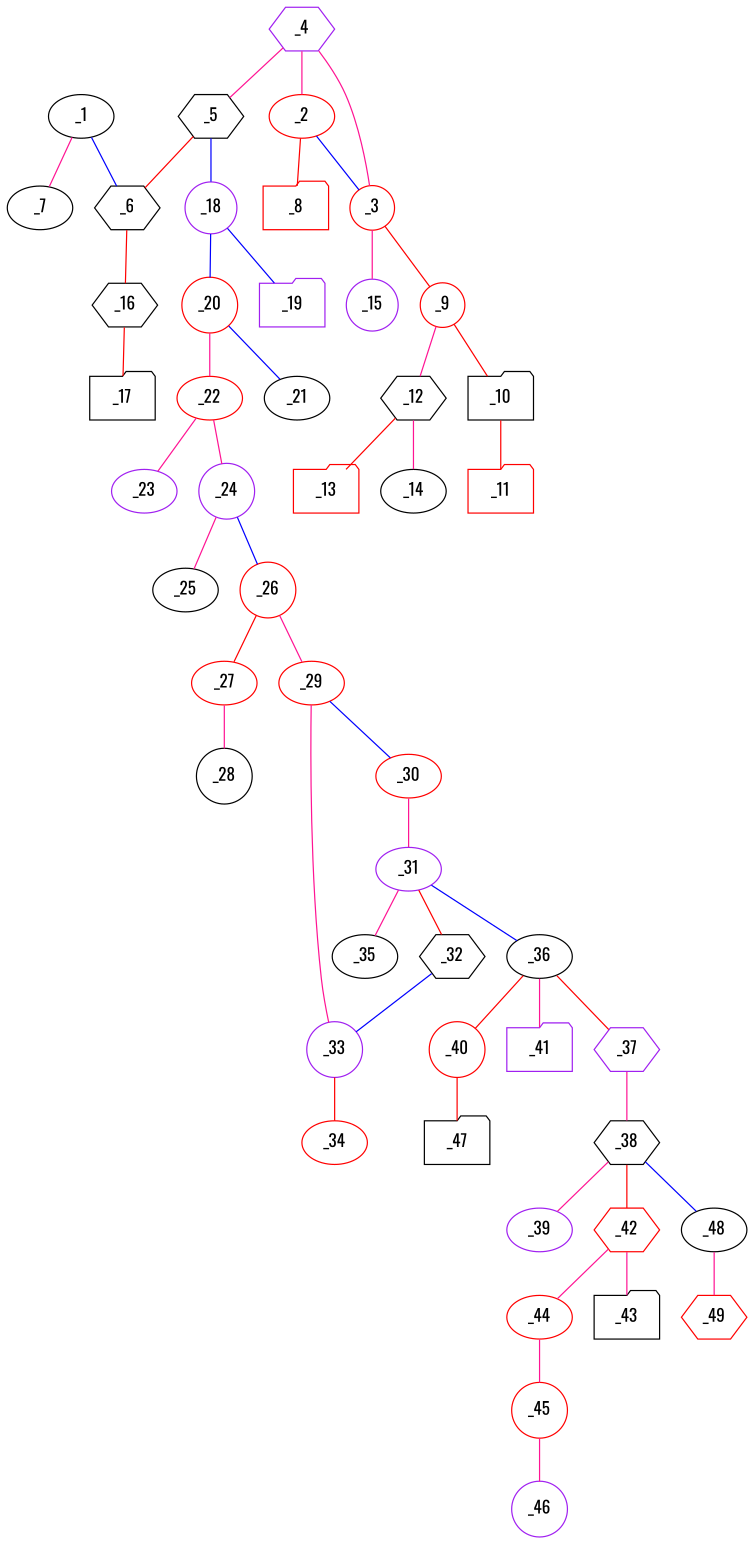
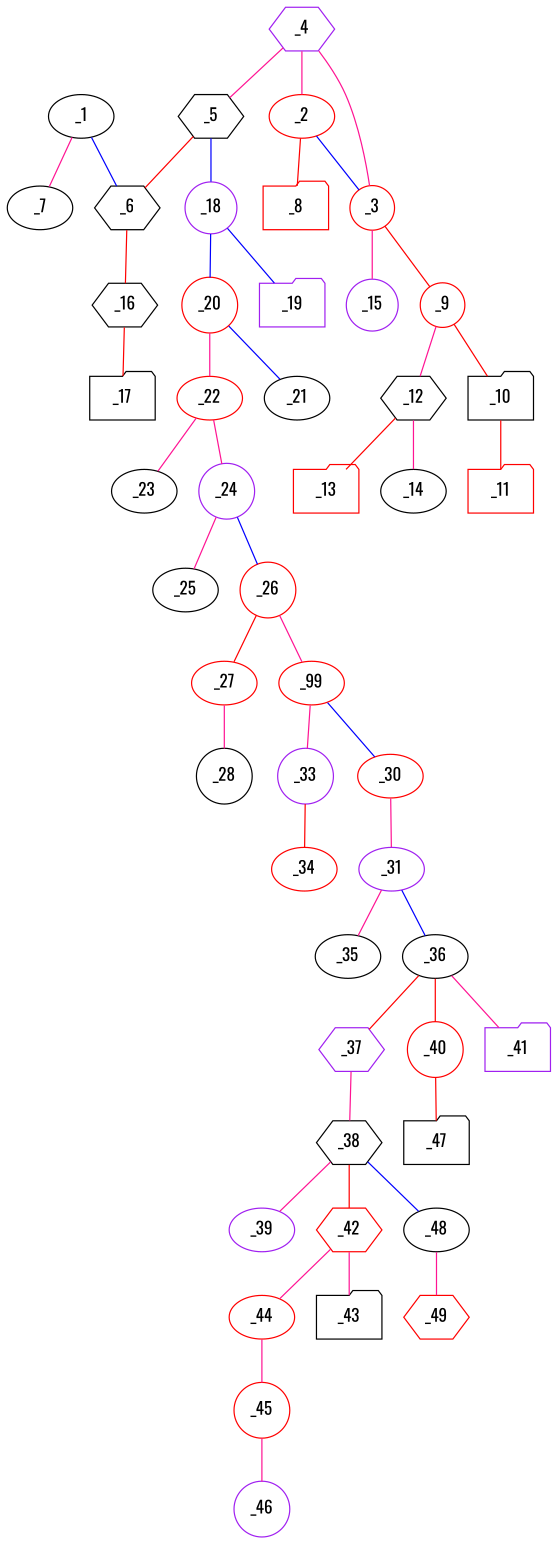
node "_23": color purple -> black
node "_29": label "_29" -> "_99"
node "_32": removed
